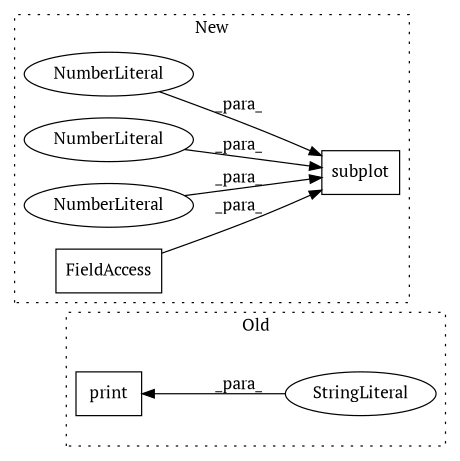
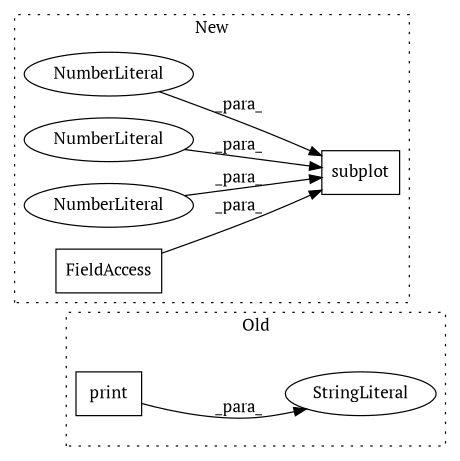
edge "StringLiteral" -> "print": reversed
